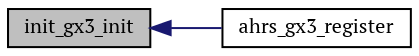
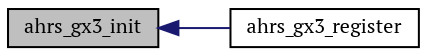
node "init_gx3_init": label "init_gx3_init" -> "ahrs_gx3_init"
